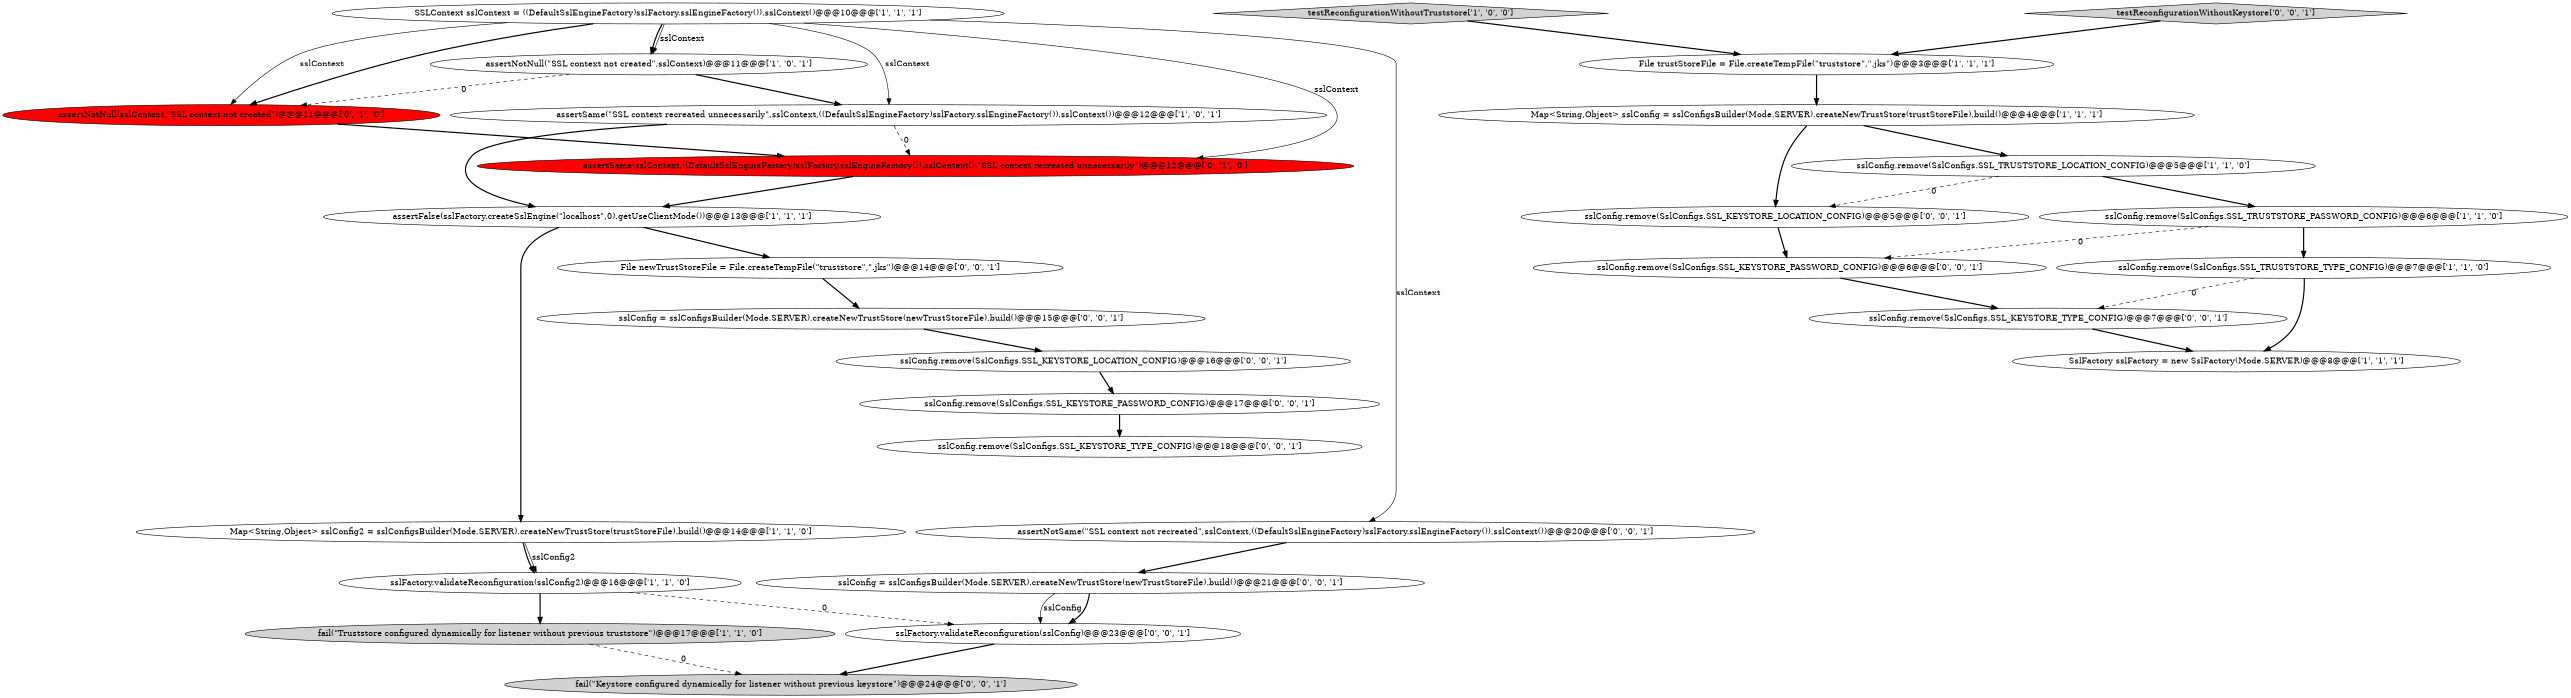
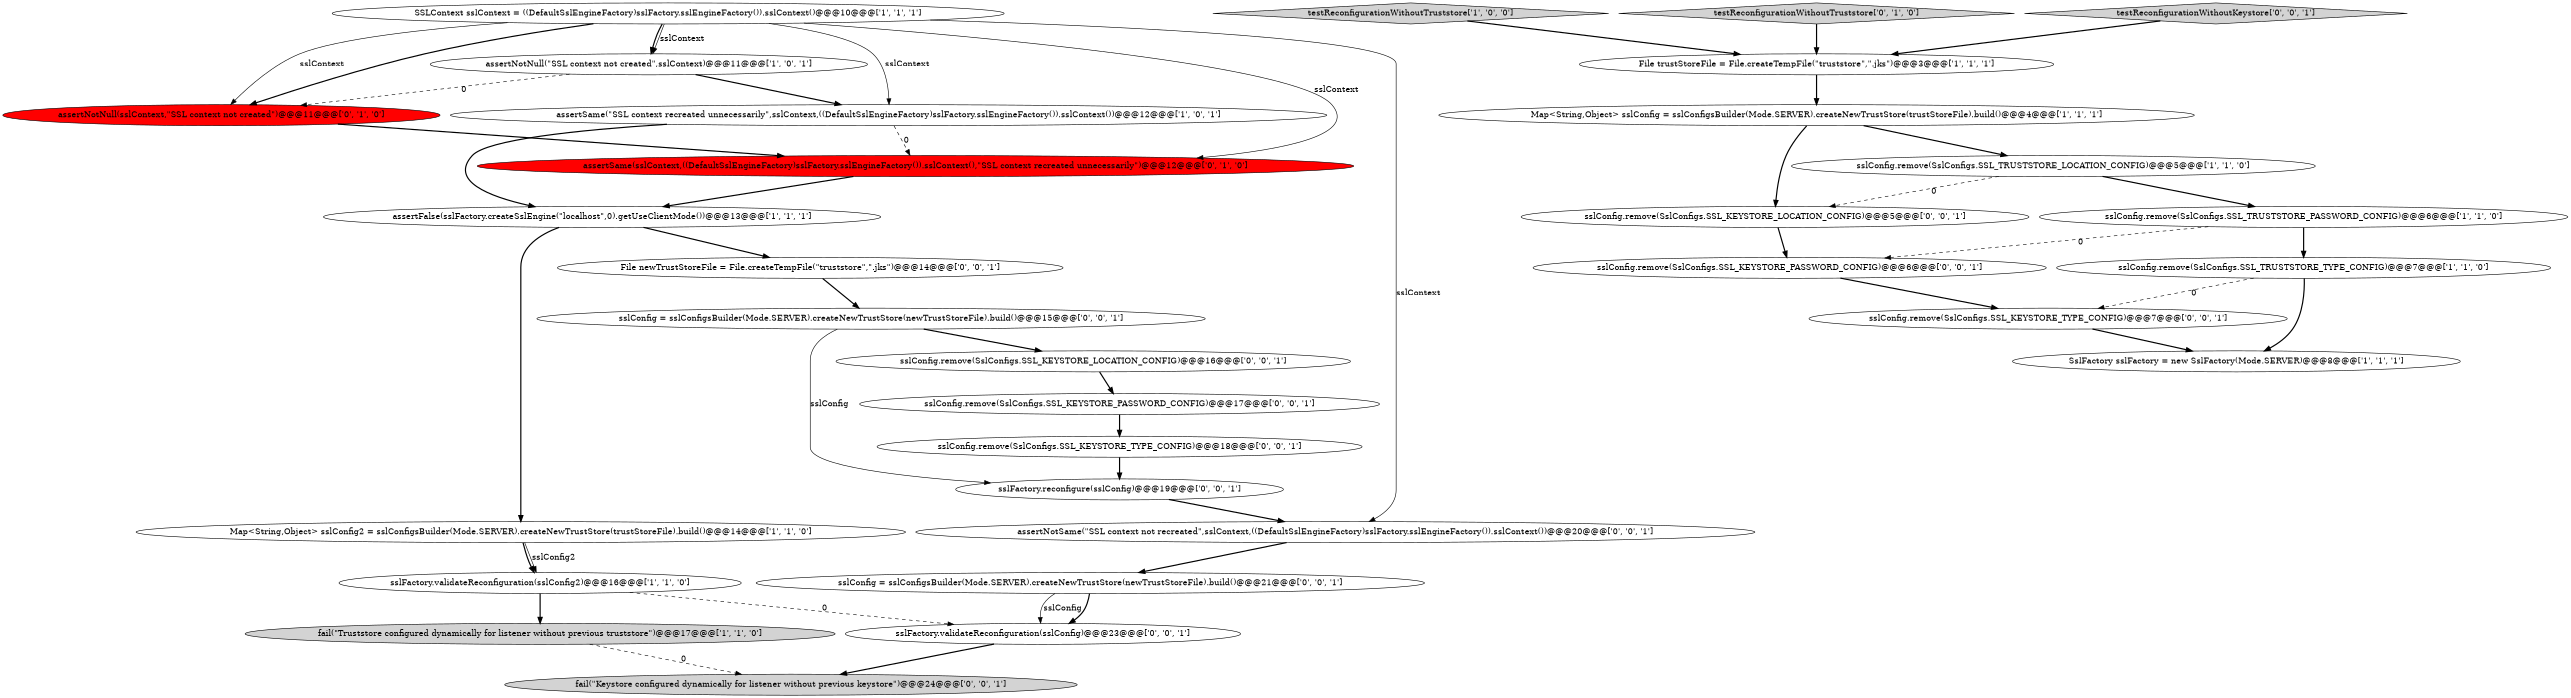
node "testReconfigurationWithoutTruststore['0', '1', '0']": added
node "sslFactory.reconfigure(sslConfig)@@@19@@@['0', '0', '1']": added
